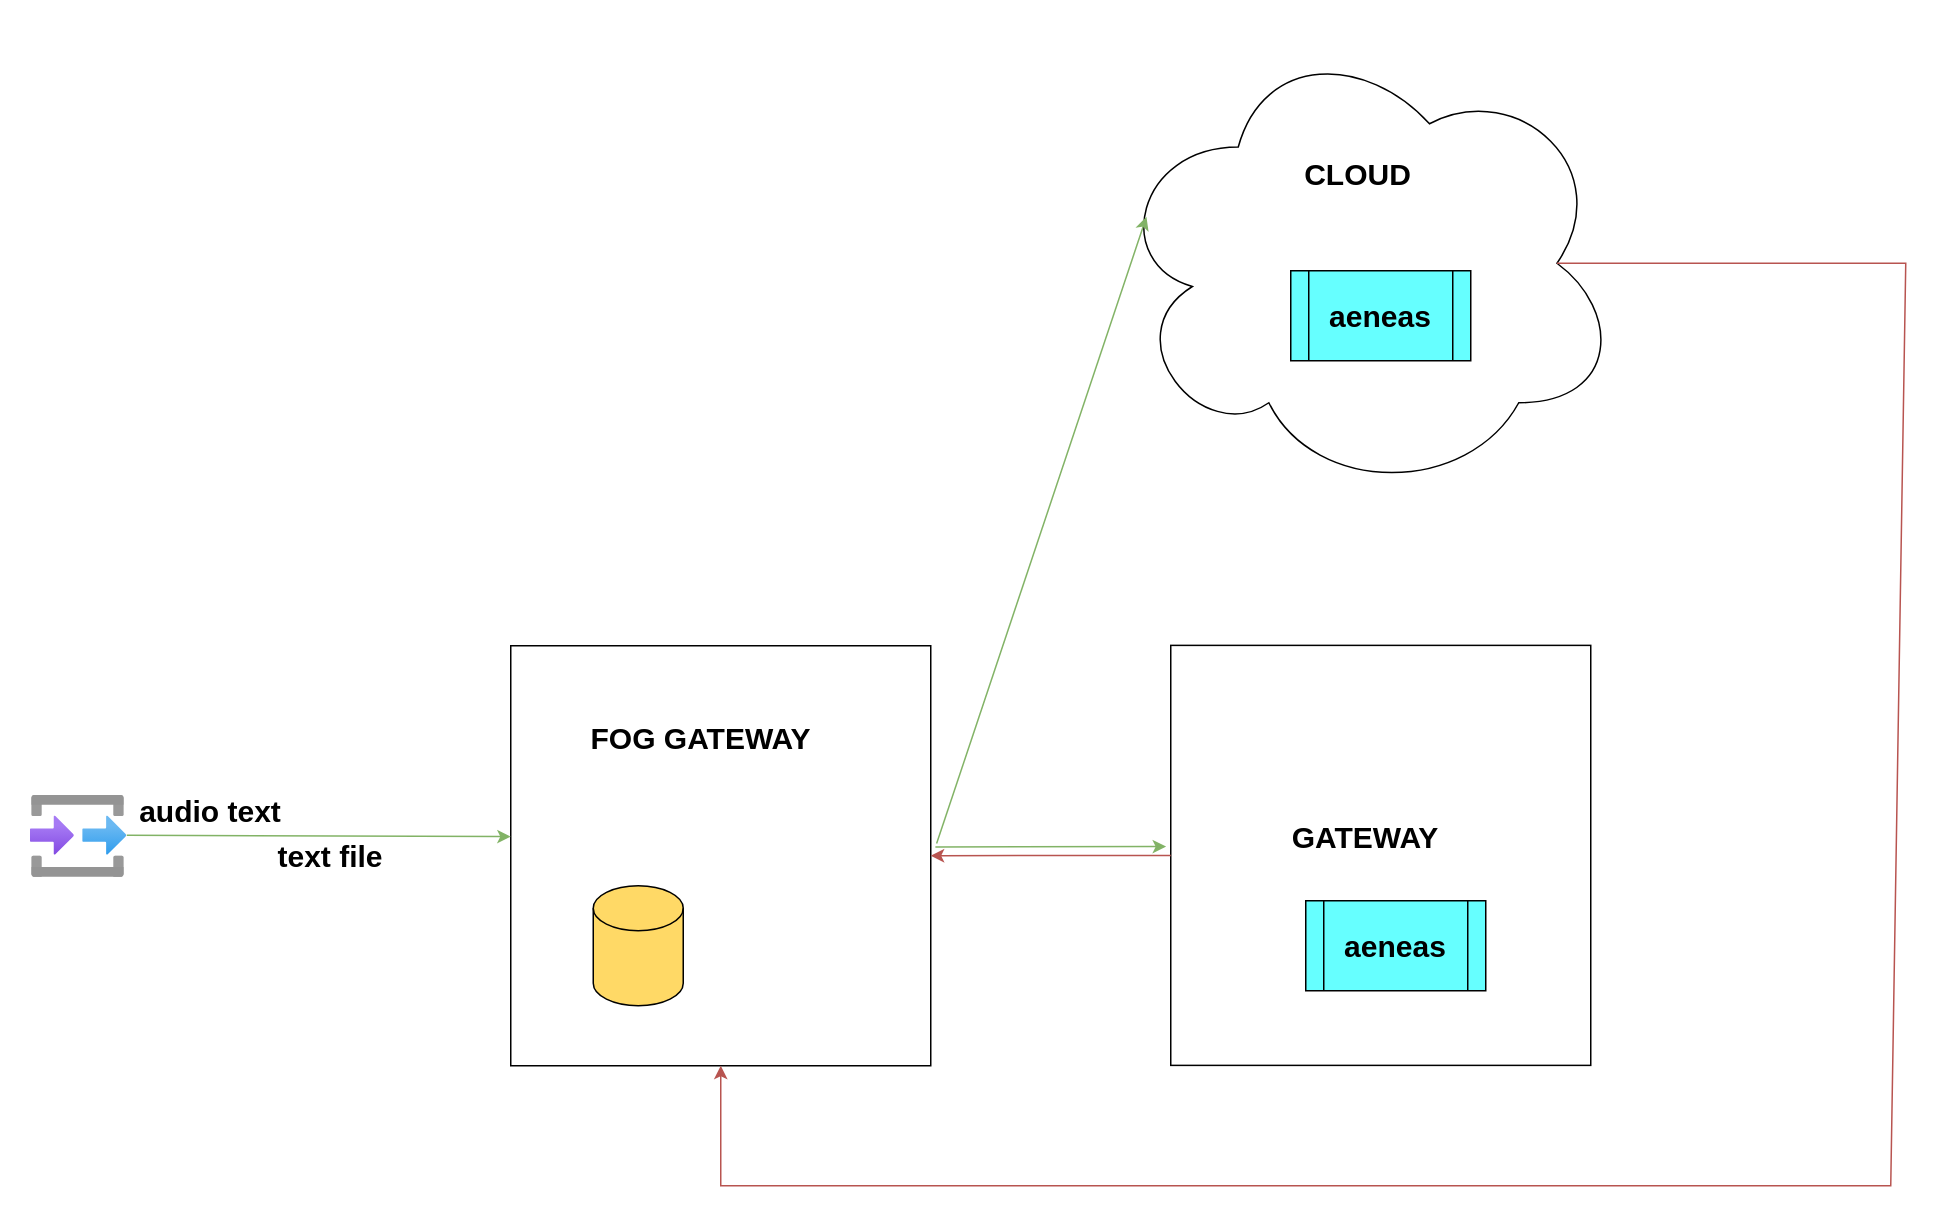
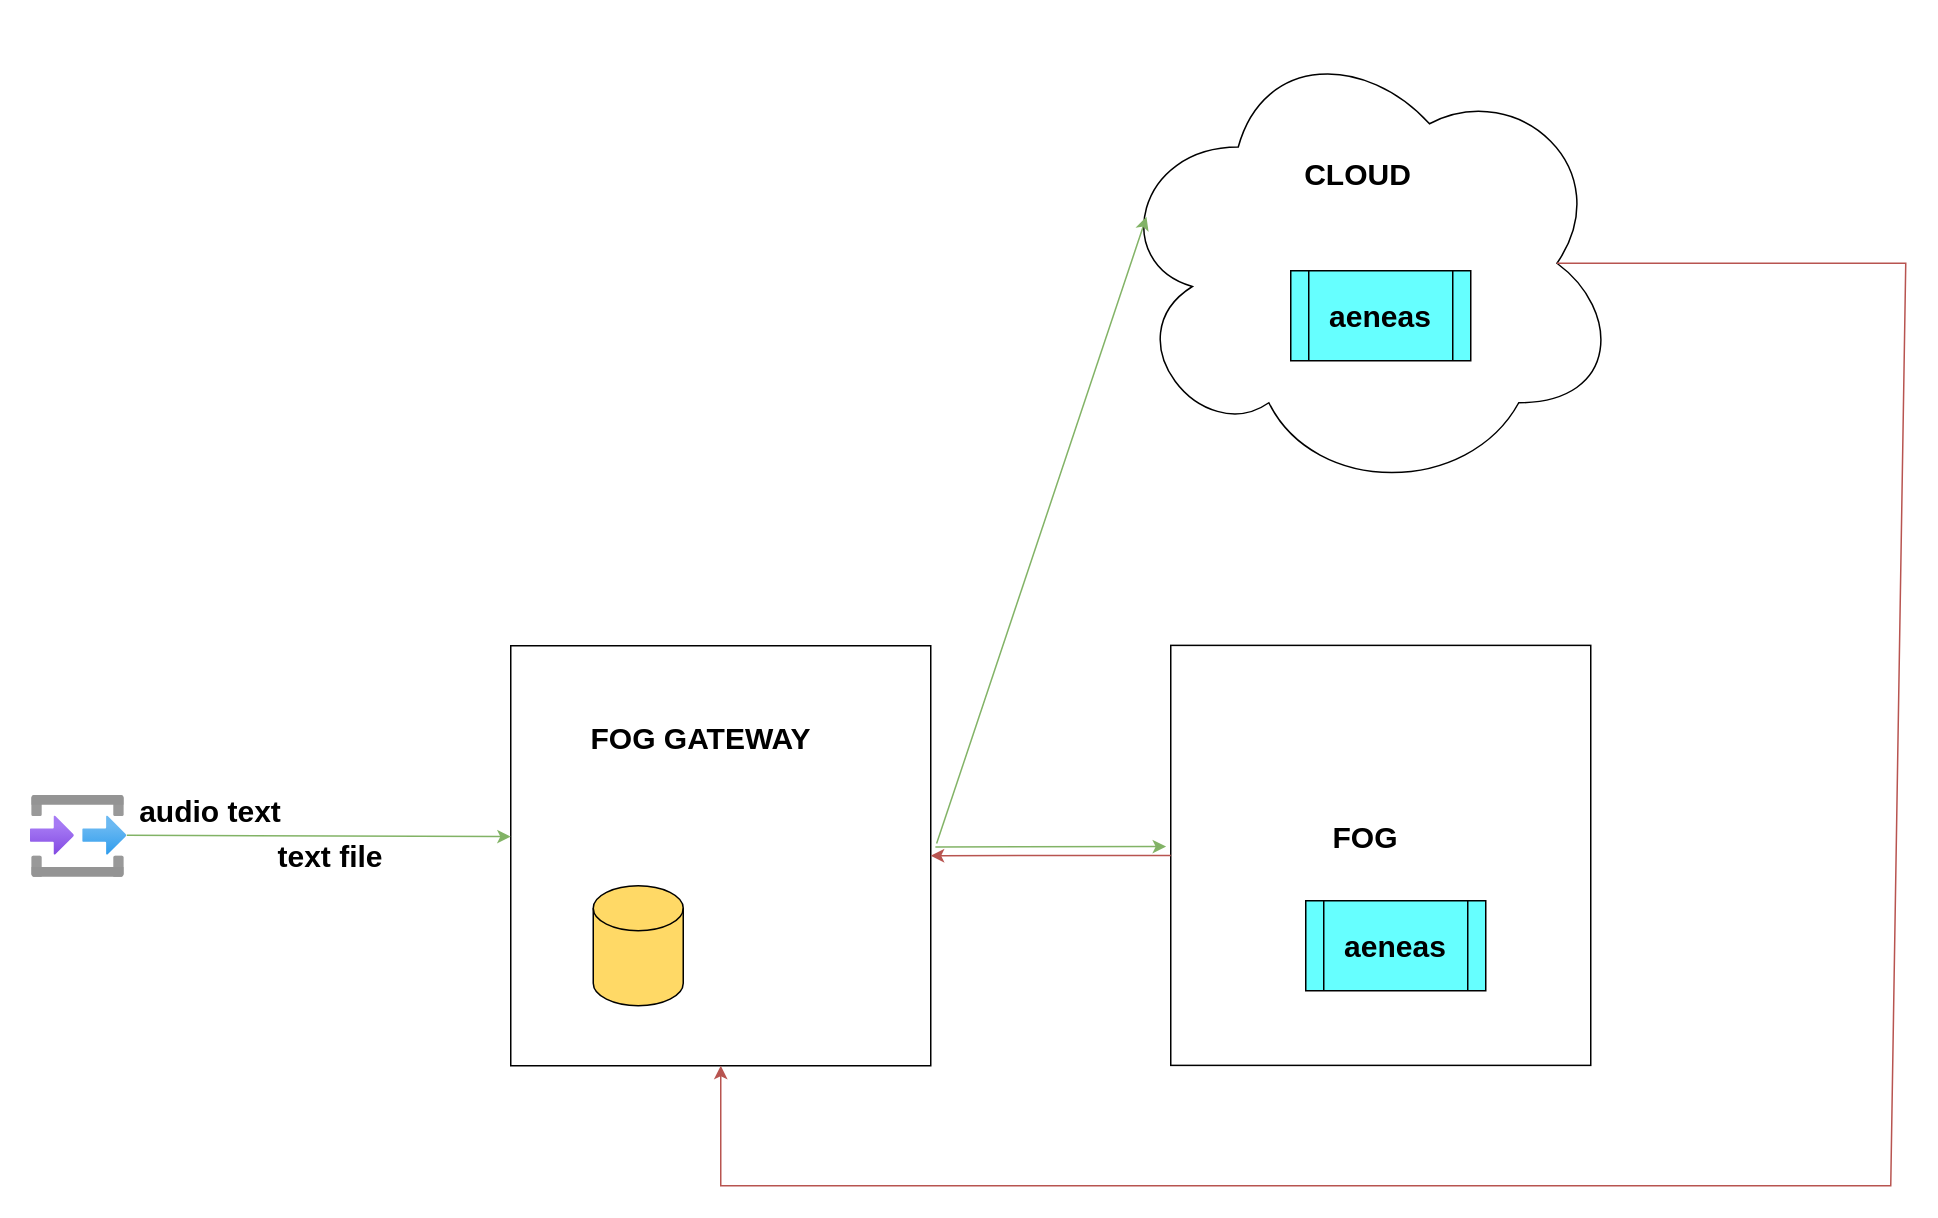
node "GATEWAY": label "GATEWAY" -> "FOG"
